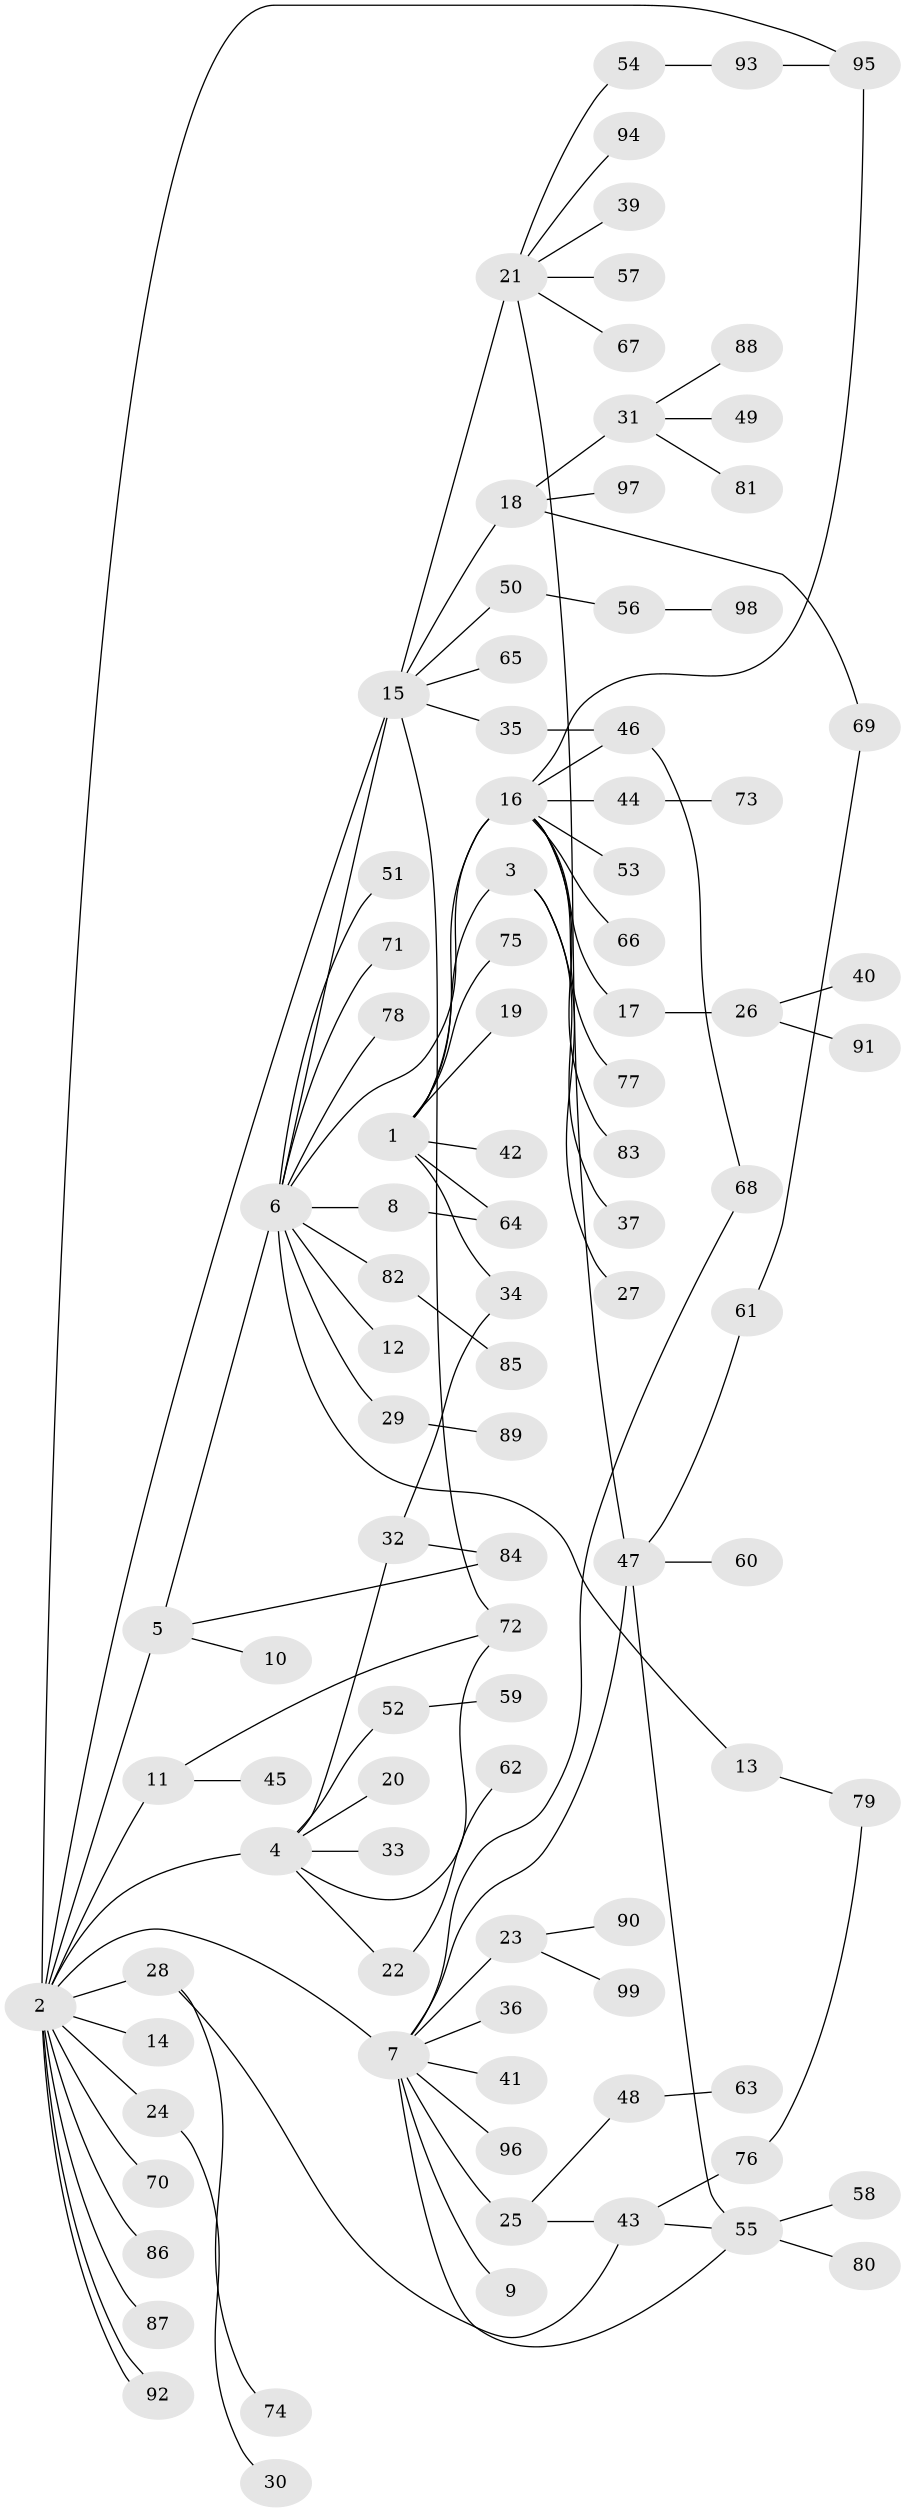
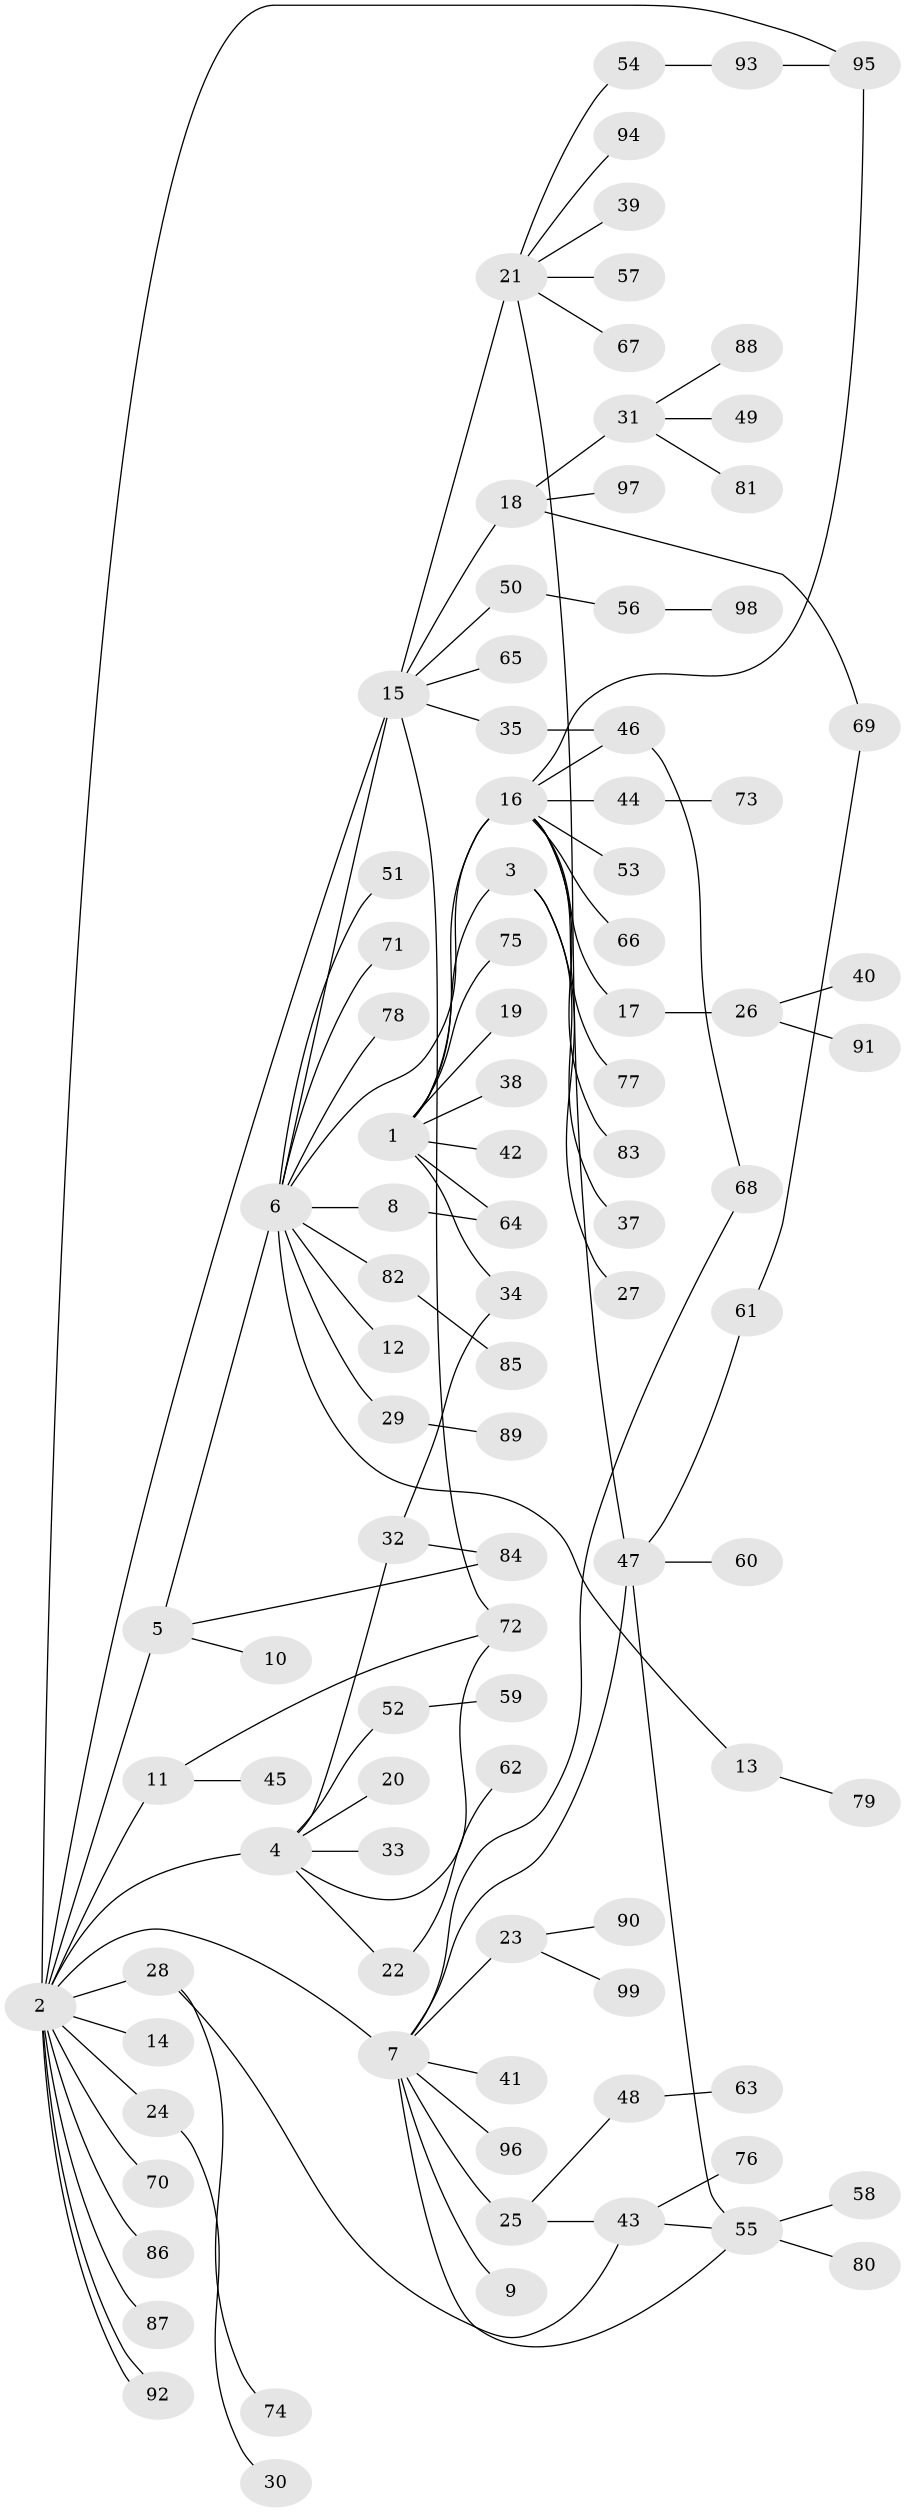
node "38": added
edge "79" -- "76": removed
node "36": removed
